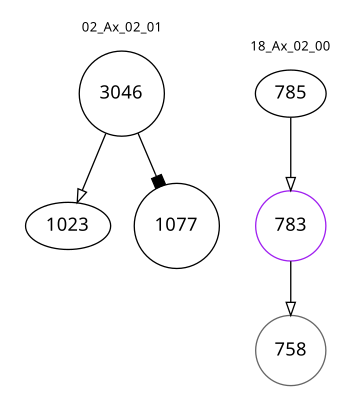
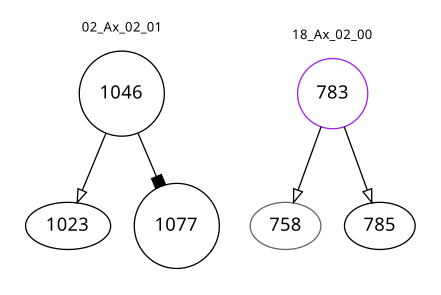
node "3046": label "3046" -> "1046"
edge "785" -> "783": reversed
node "758": shape circle -> ellipse
